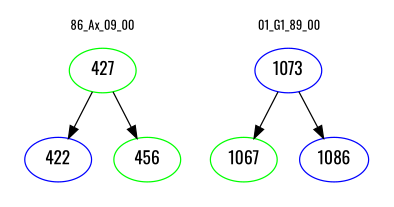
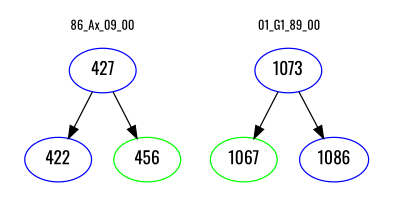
node "427": color green -> blue
